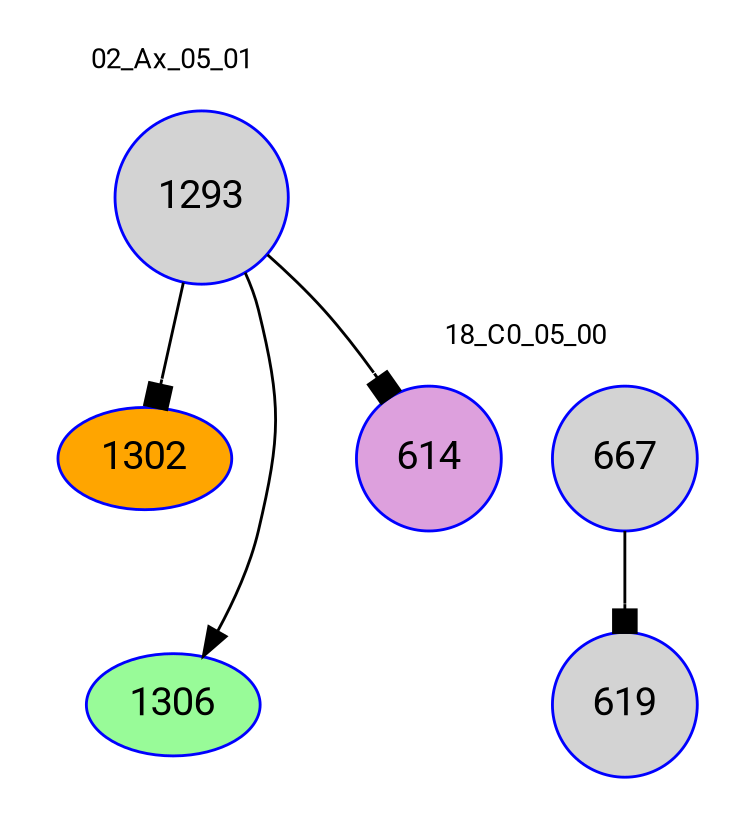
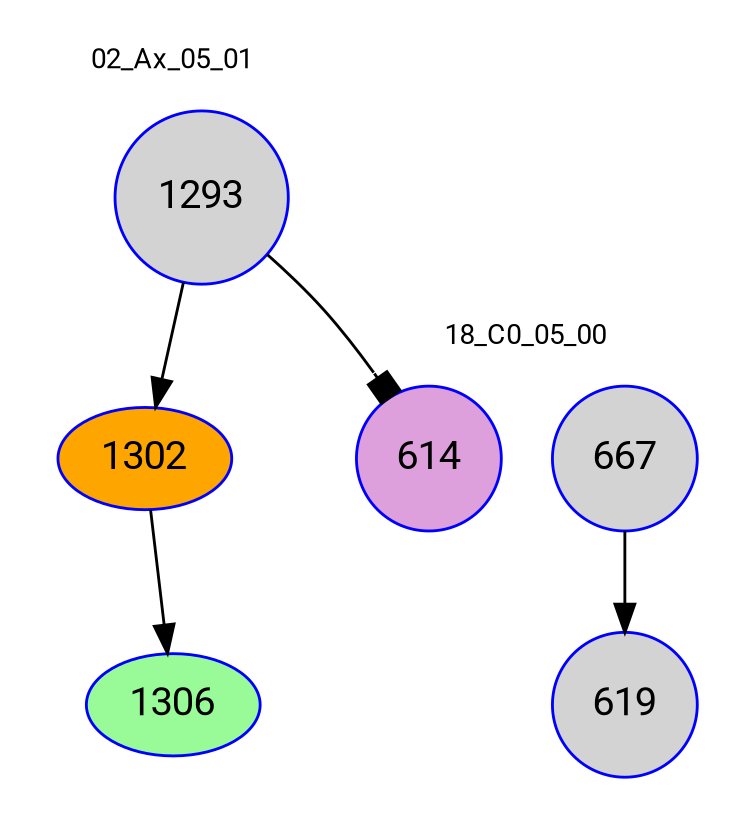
edge "1293" -> "1302": arrowhead box -> normal
edge "1293" -> "1306": now "1302" -> "1306"
edge "667" -> "619": arrowhead box -> normal
